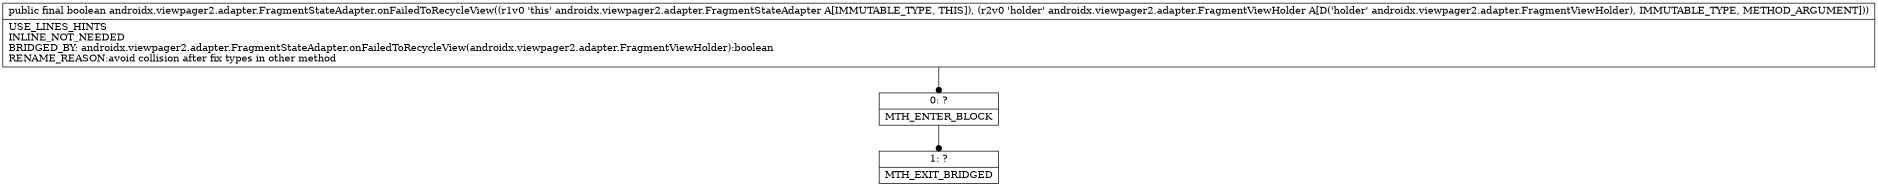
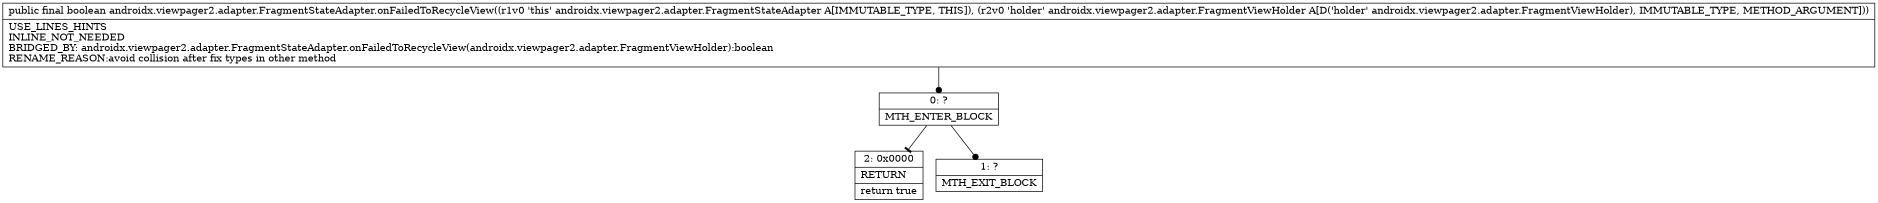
node "2: 0x0000": added
node "1: ?": text "MTH_EXIT_BRIDGED" -> "MTH_EXIT_BLOCK"
